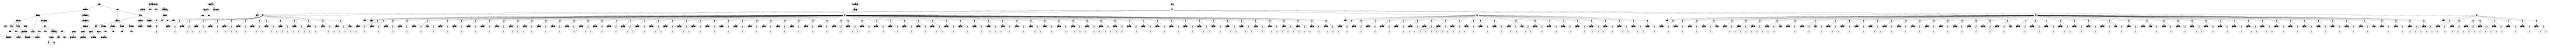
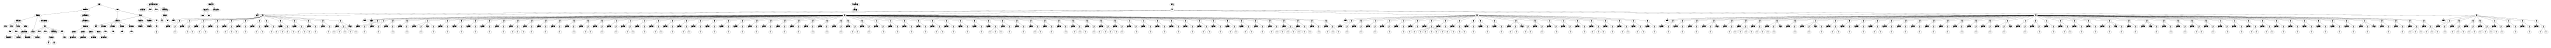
node "date": removed
